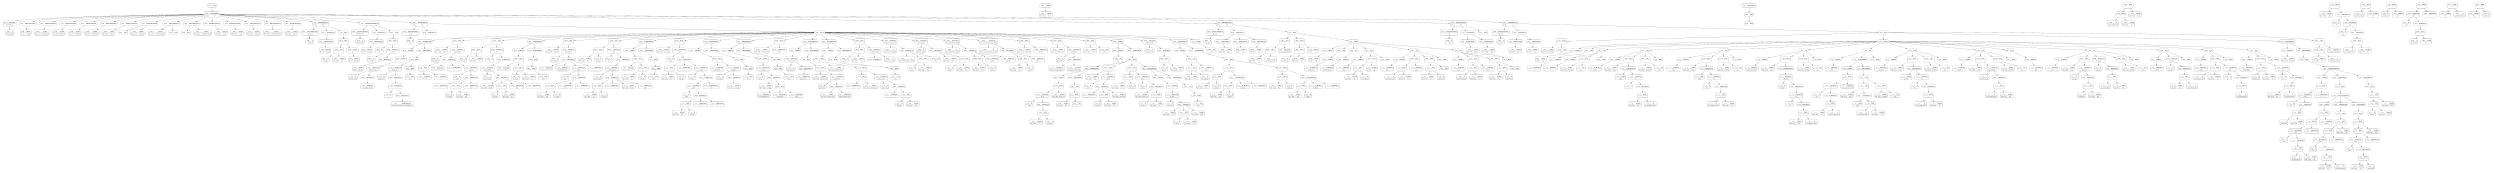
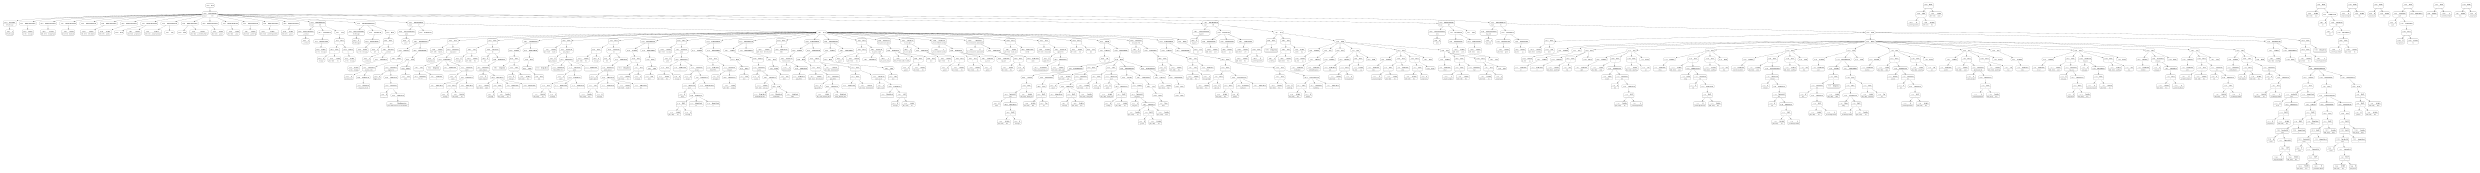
node "70582": removed
node "70837": removed
node "70936": added
node "71247": added
